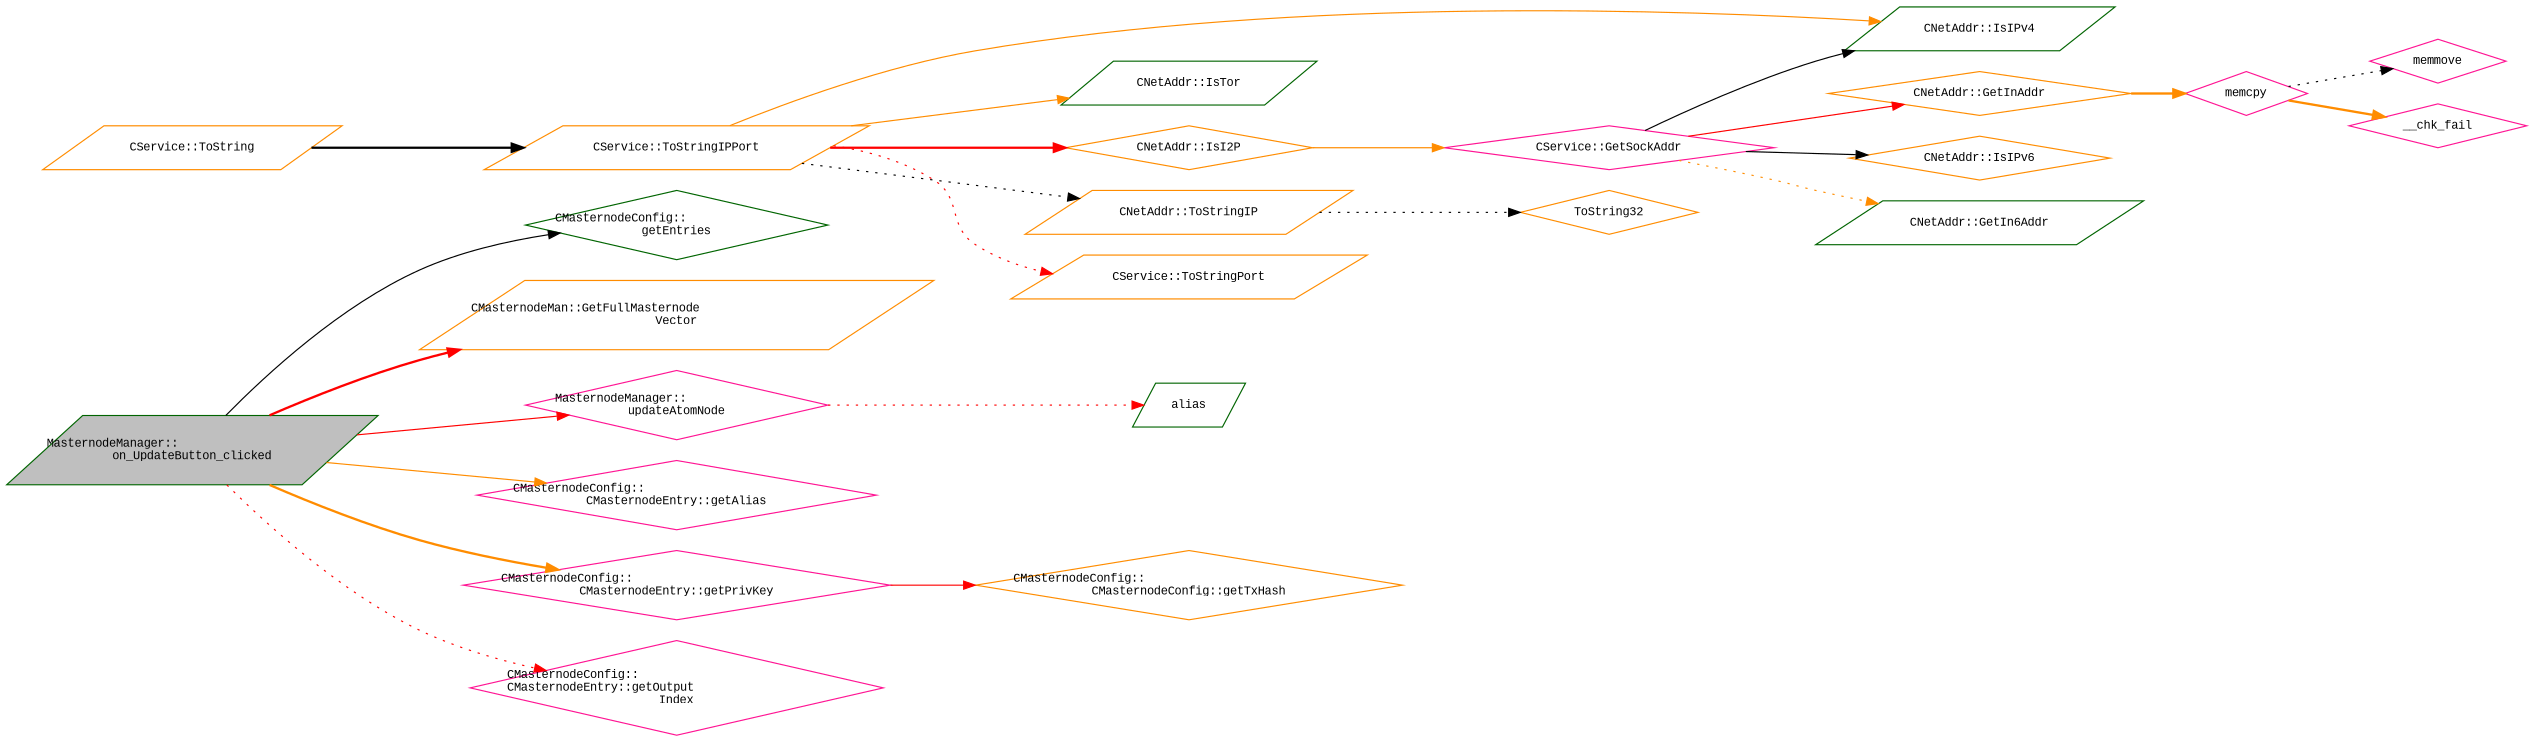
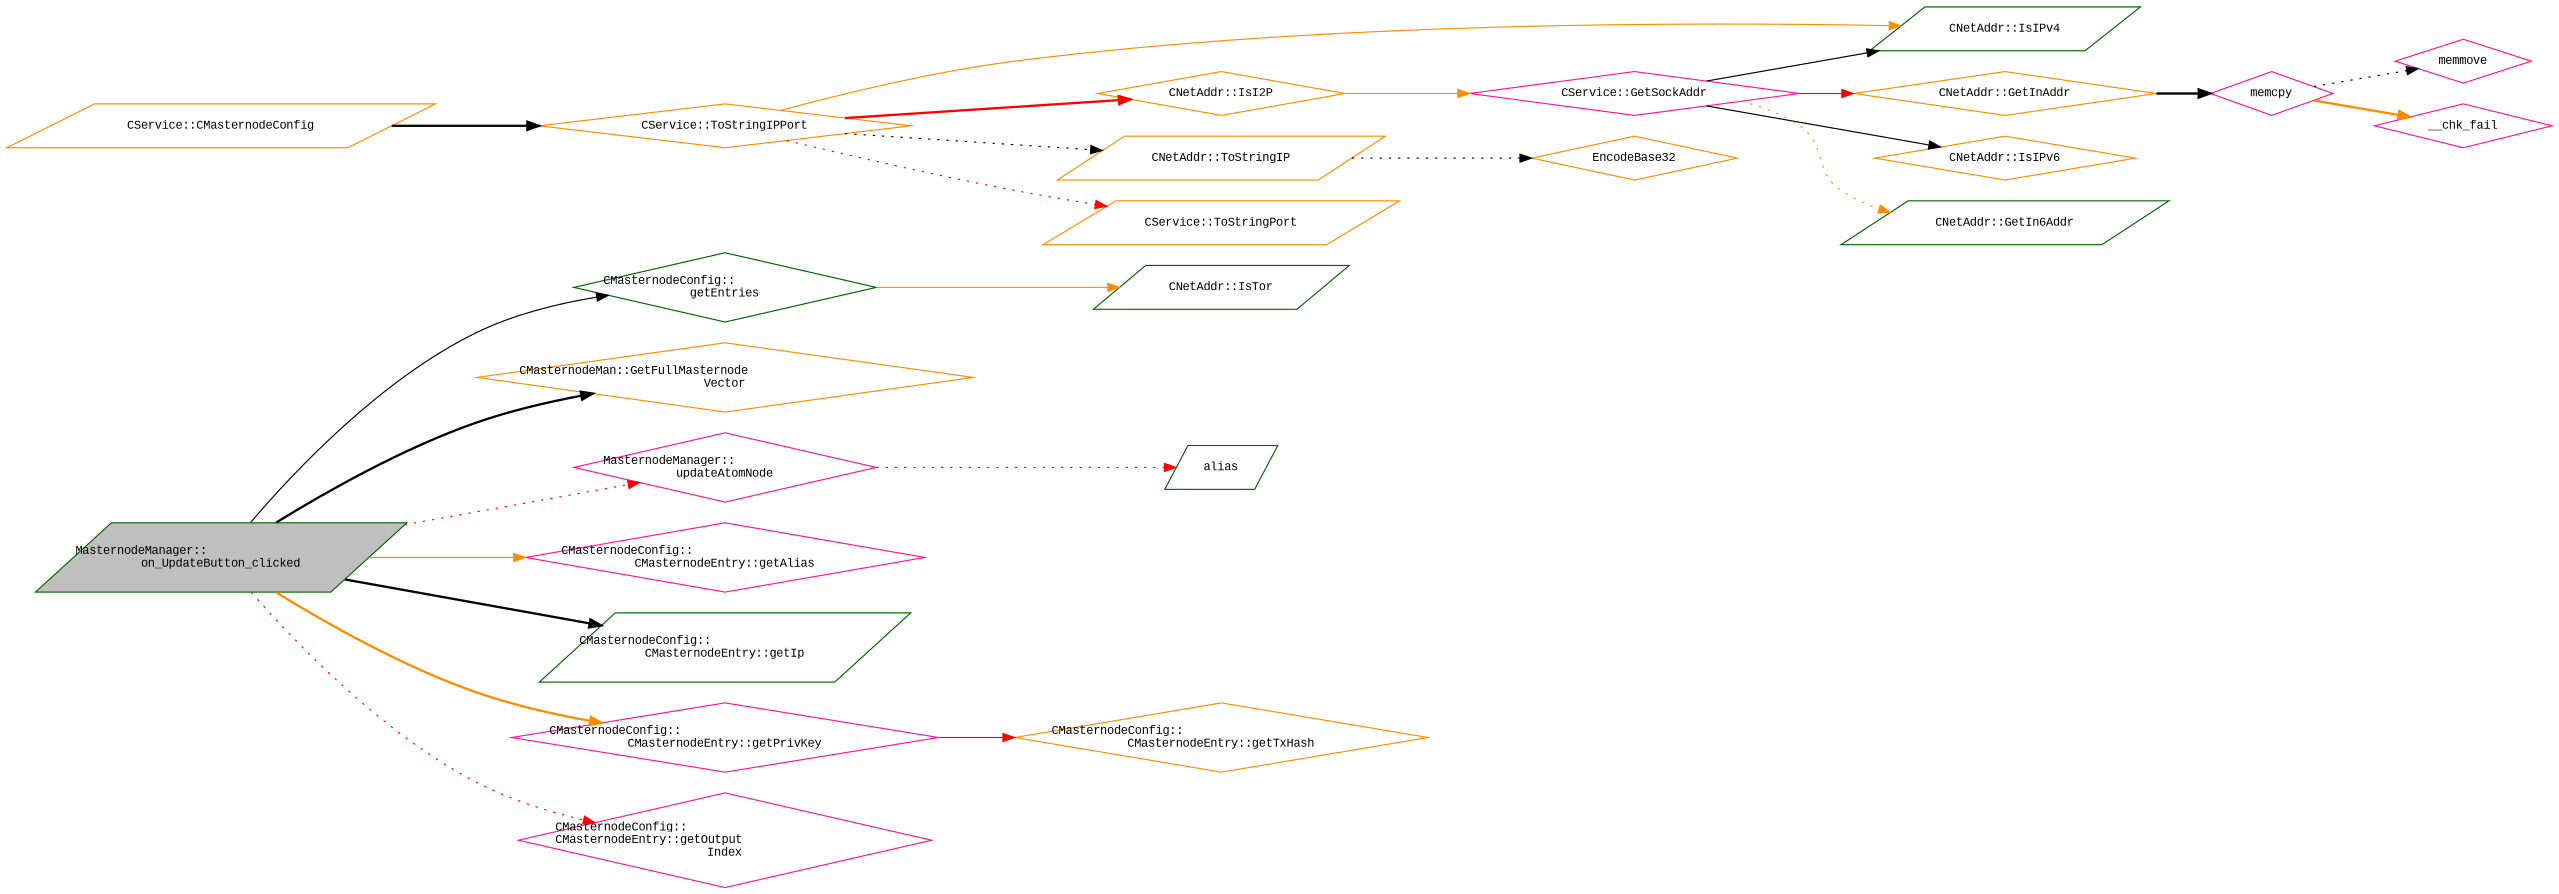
edge "CNetAddr::GetInAddr" -> "memcpy": color darkorange -> black
edge "CService::ToStringIPPort" -> "CNetAddr::IsTor": now "CMasternodeConfig:: getEntries" -> "CNetAddr::IsTor"
node "CService::ToString": label "CService::ToString" -> "CService::CMasternodeConfig"
node "CService::ToStringIPPort": shape parallelogram -> diamond
node "ToString32": label "ToString32" -> "EncodeBase32"
node "CMasternodeMan::GetFullMasternode Vector": shape parallelogram -> diamond
edge "MasternodeManager:: on_UpdateButton_clicked" -> "CMasternodeMan::GetFullMasternode Vector": color red -> black
edge "MasternodeManager:: on_UpdateButton_clicked" -> "MasternodeManager:: updateAtomNode": style solid -> dotted
node "CMasternodeConfig:: CMasternodeConfig::getTxHash": label "CMasternodeConfig:: CMasternodeConfig::getTxHash" -> "CMasternodeConfig:: CMasternodeEntry::getTxHash"
node "CMasternodeConfig:: CMasternodeEntry::getIp": added
